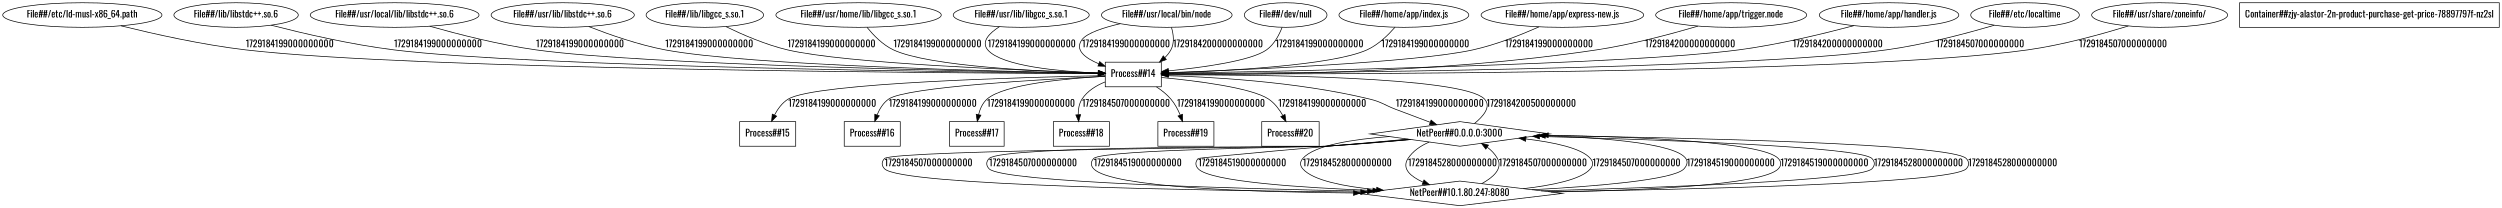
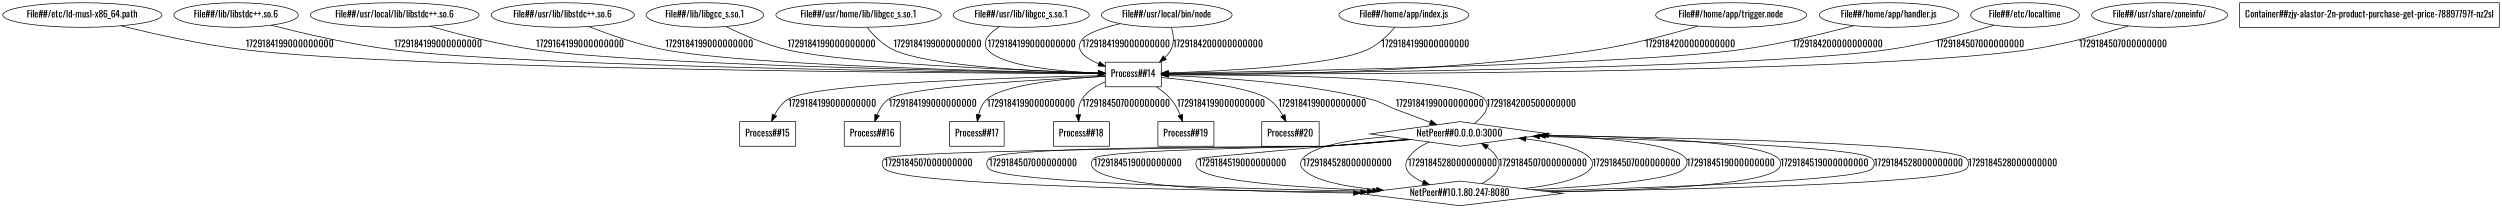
node "File##/dev/null": removed
node "File##/home/app/express-new.js": removed
edge "File##/usr/local/lib/libstdc++.so.6" -> "Process##14": label "1729184199000000000" -> "1729164199000000000"
